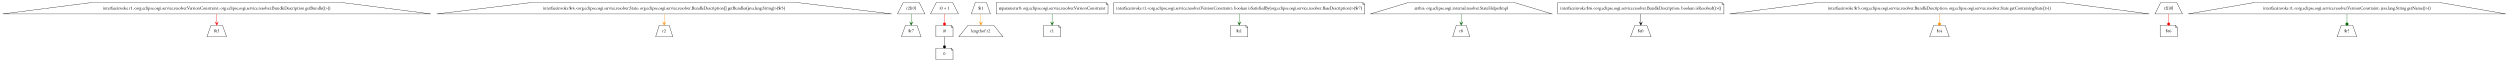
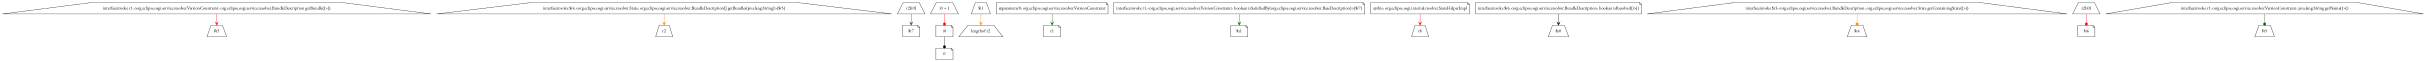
node "@this: org.eclipse.osgi.internal.resolver.StateHelperImpl": shape trapezium -> note
edge "@this: org.eclipse.osgi.internal.resolver.StateHelperImpl" -> "r8": color darkgreen -> red
node "$r7": shape trapezium -> note
